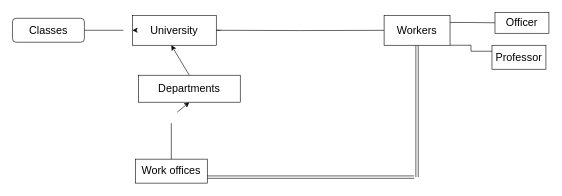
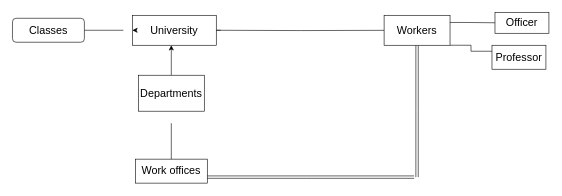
node "Departments": size 102x27 -> 66x36
